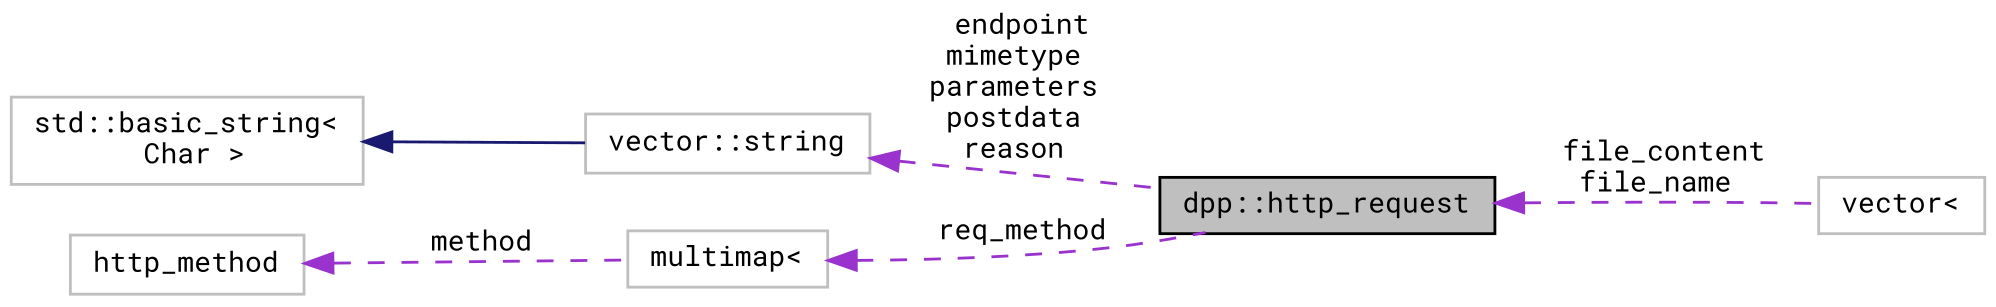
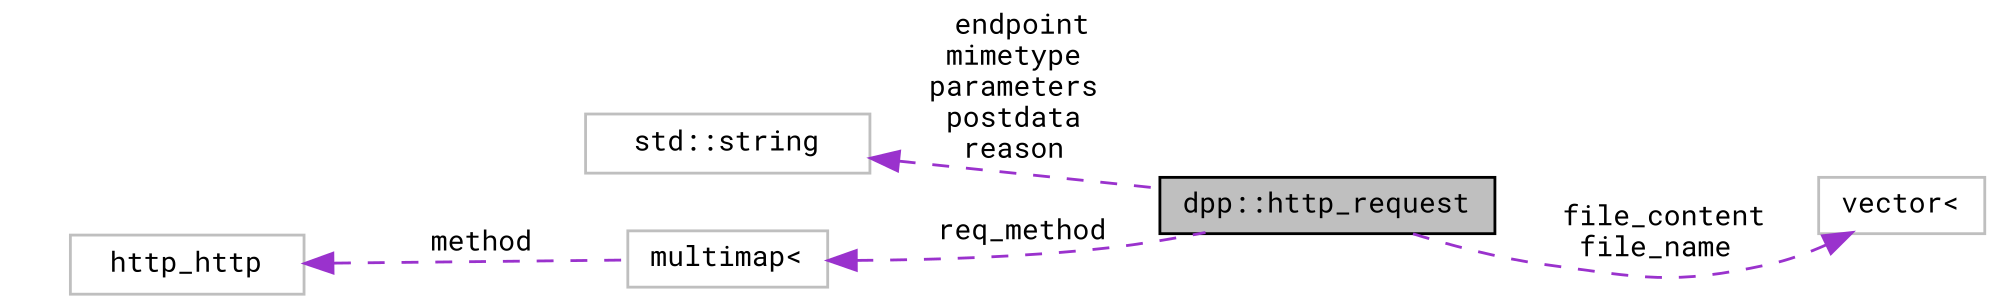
node "std::basic_string< Char >": removed
node "vector::string": label "vector::string" -> "std::string"
edge "vector<" -> "dpp::http_request": reversed
node "http_method": label "http_method" -> "http_http"
